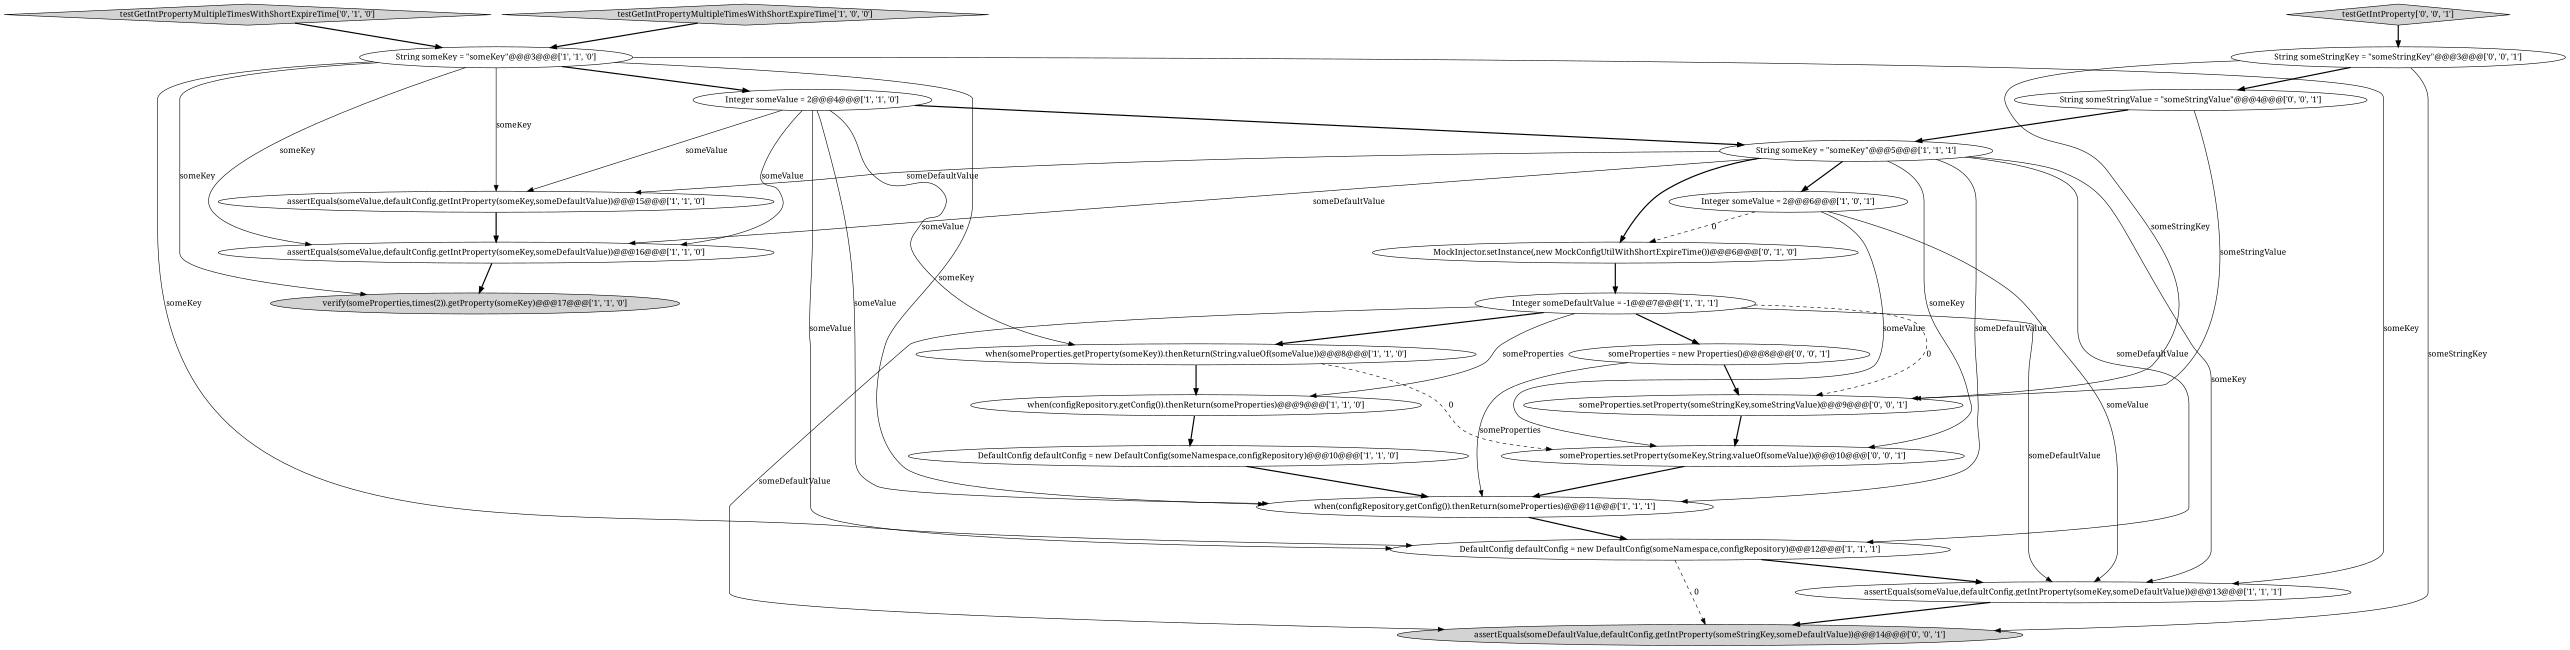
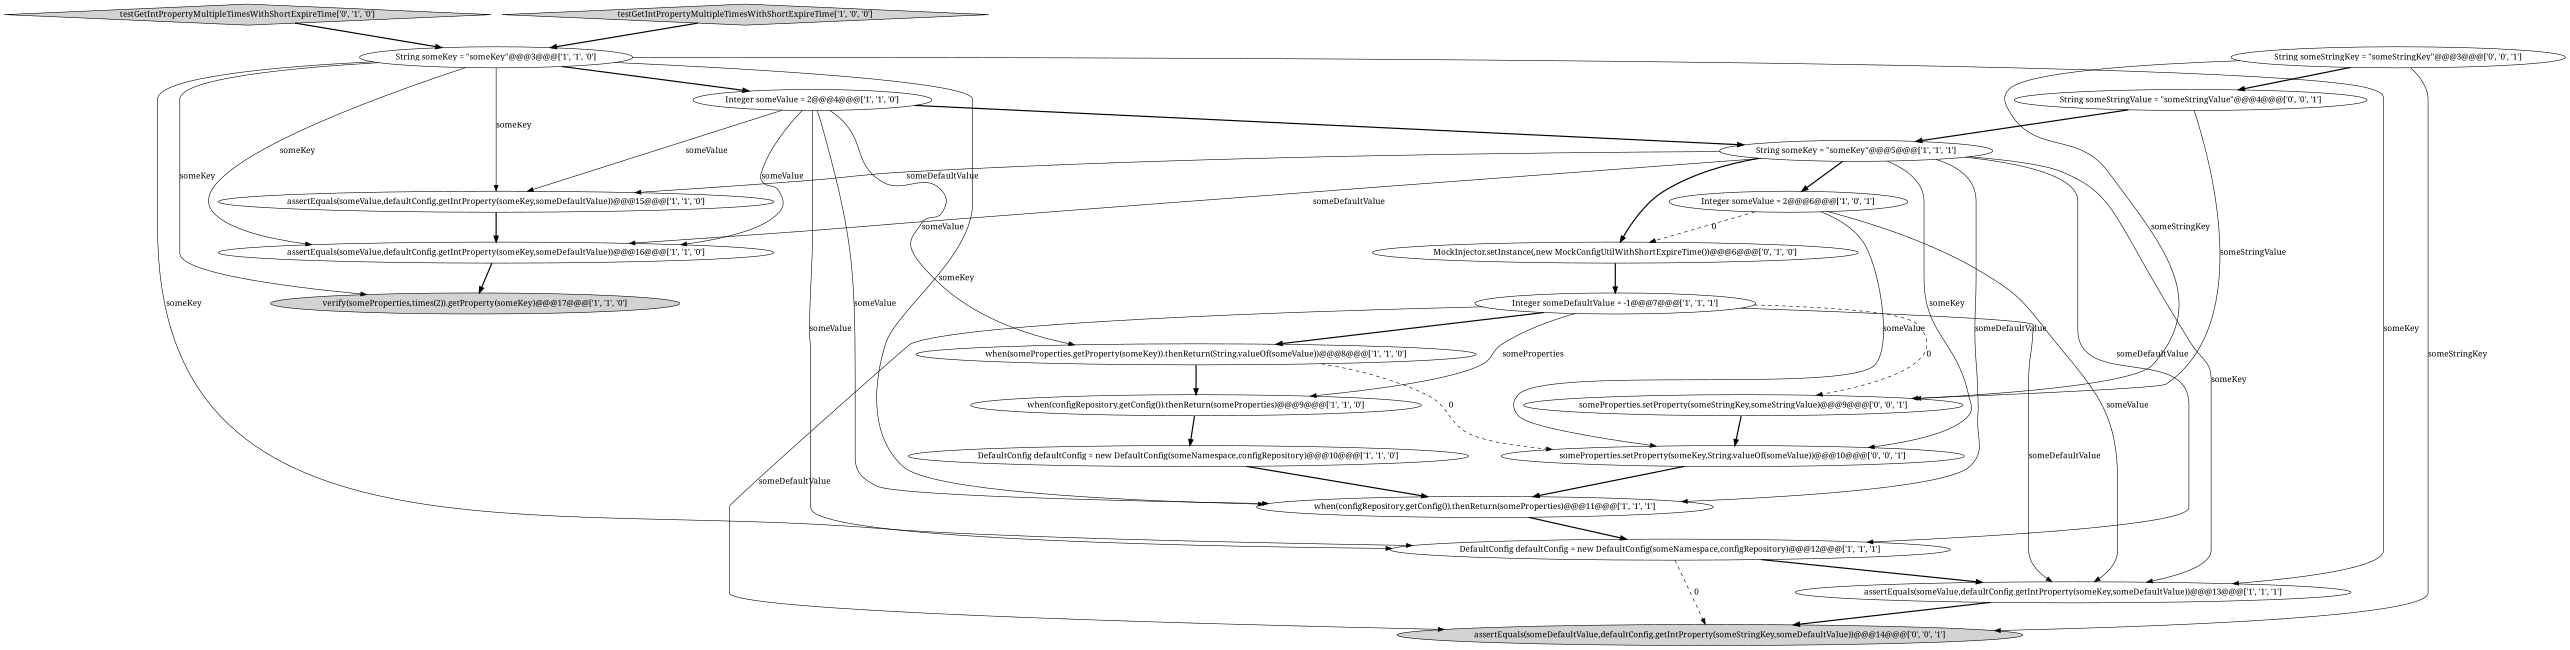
node "testGetIntProperty['0', '0', '1']": removed
node "someProperties = new Properties()@@@8@@@['0', '0', '1']": removed
